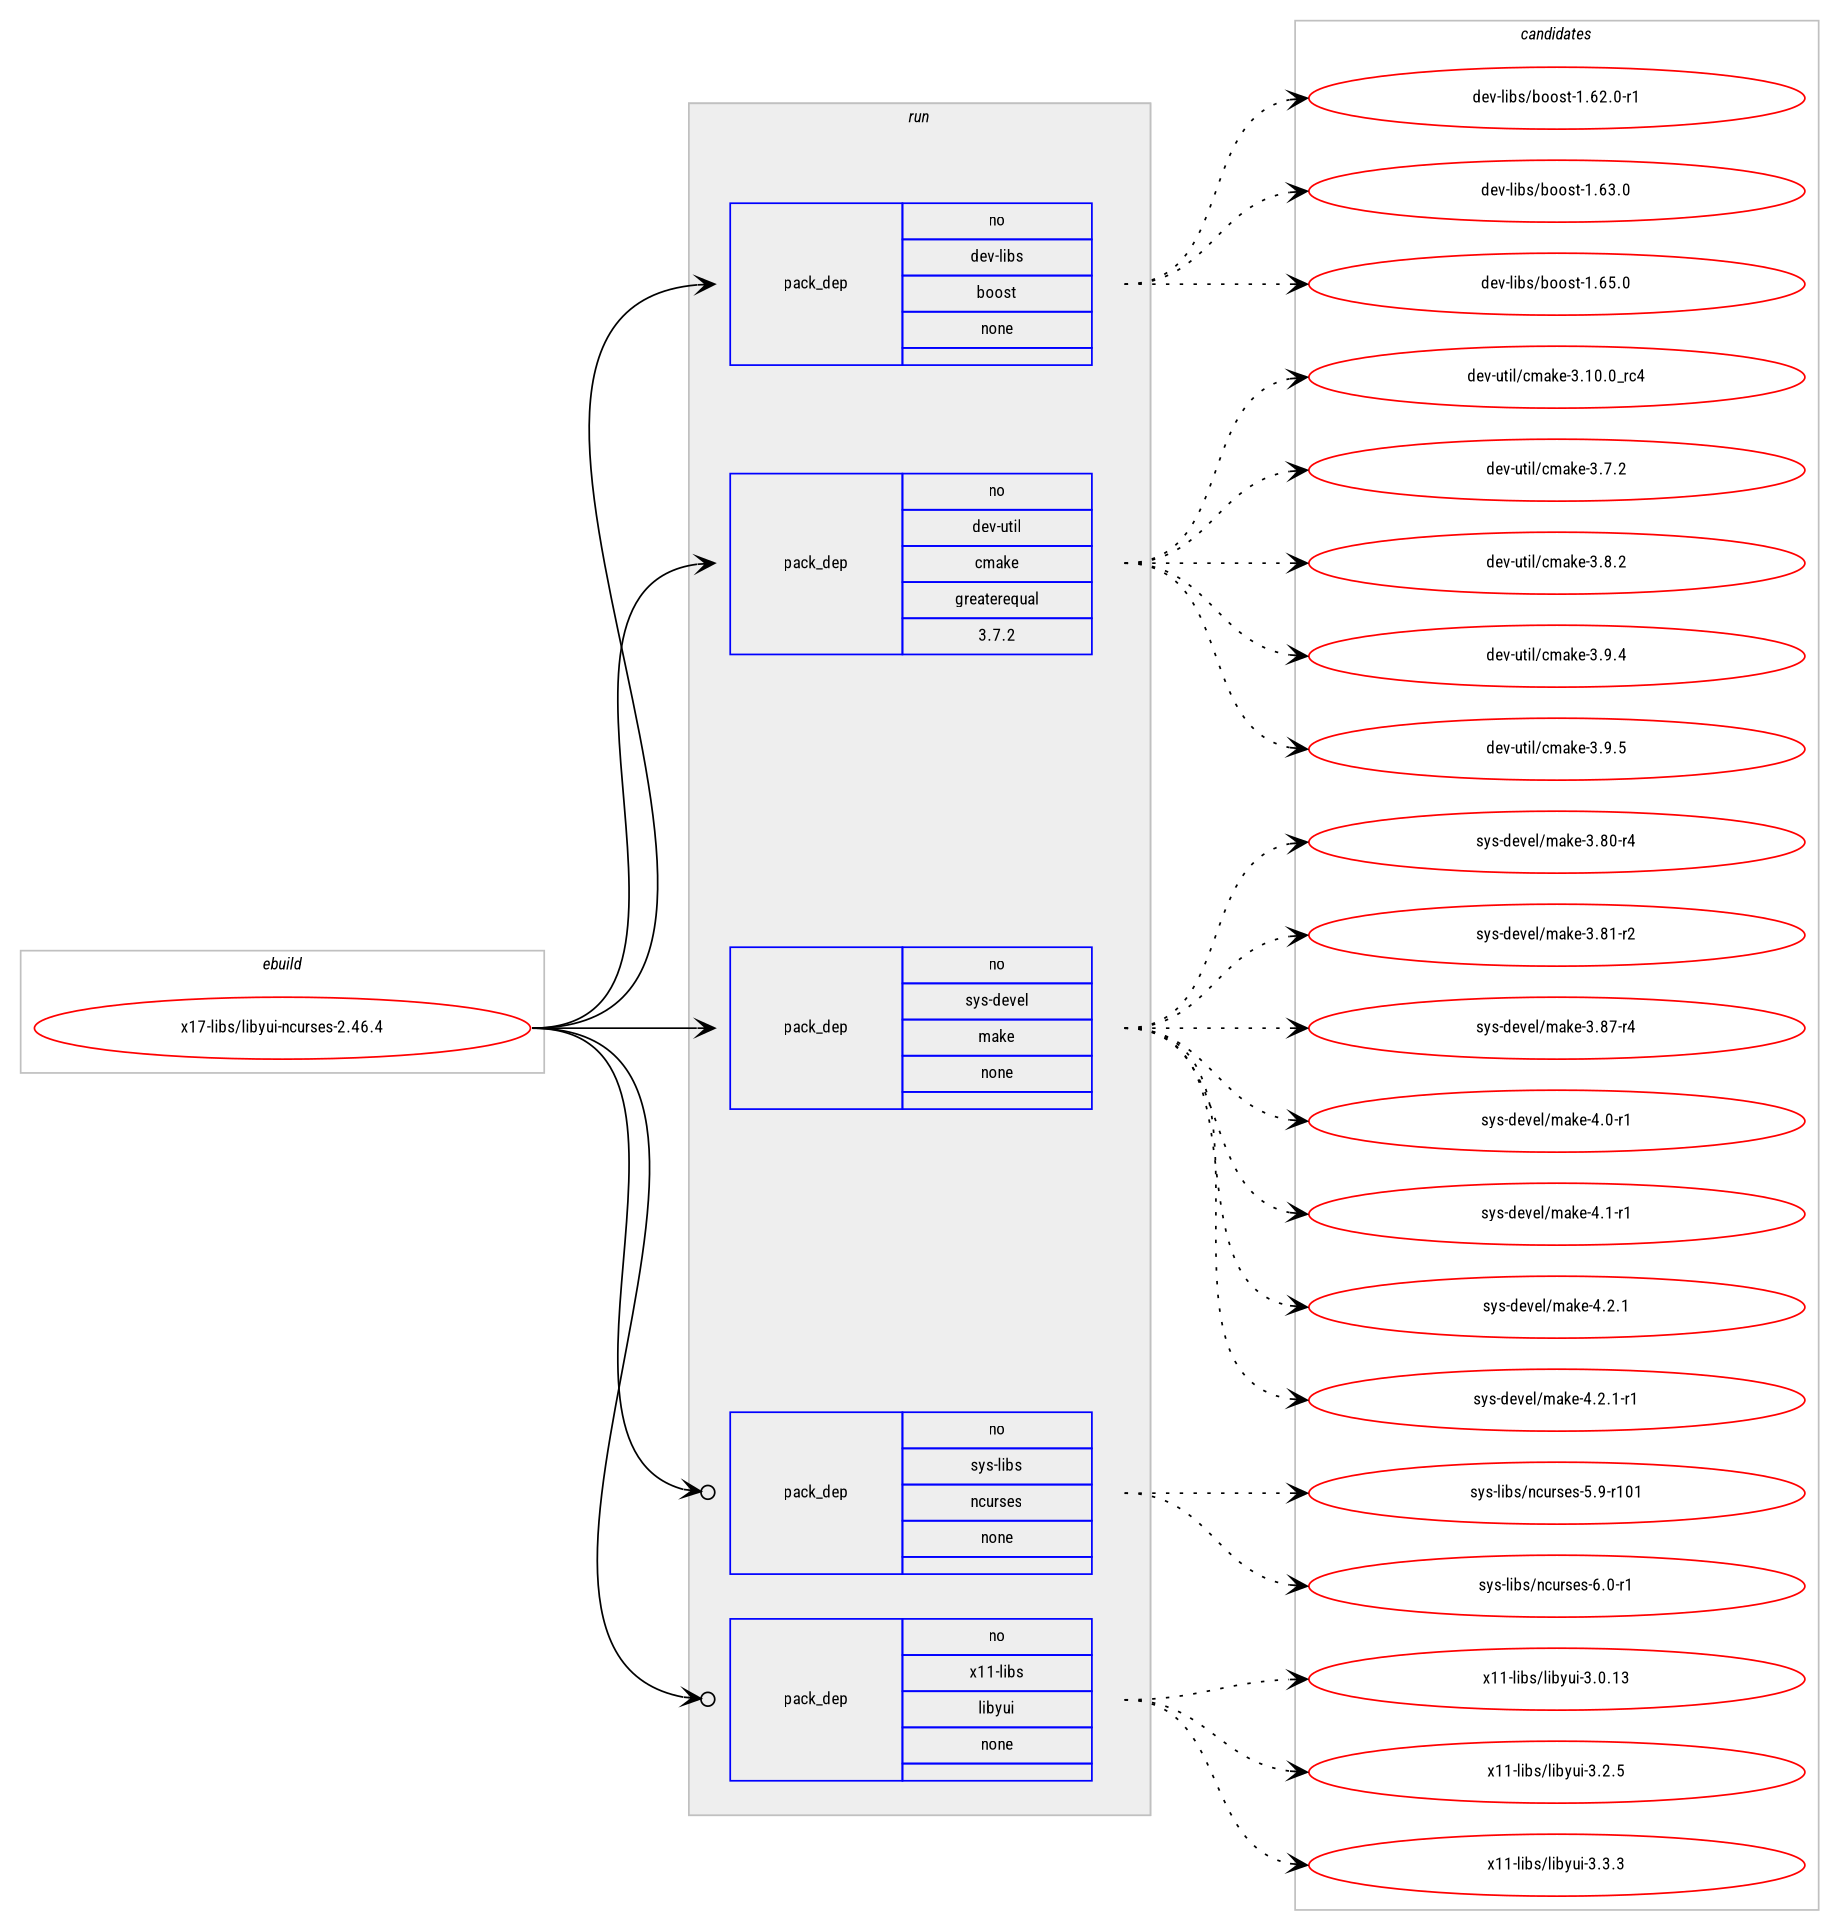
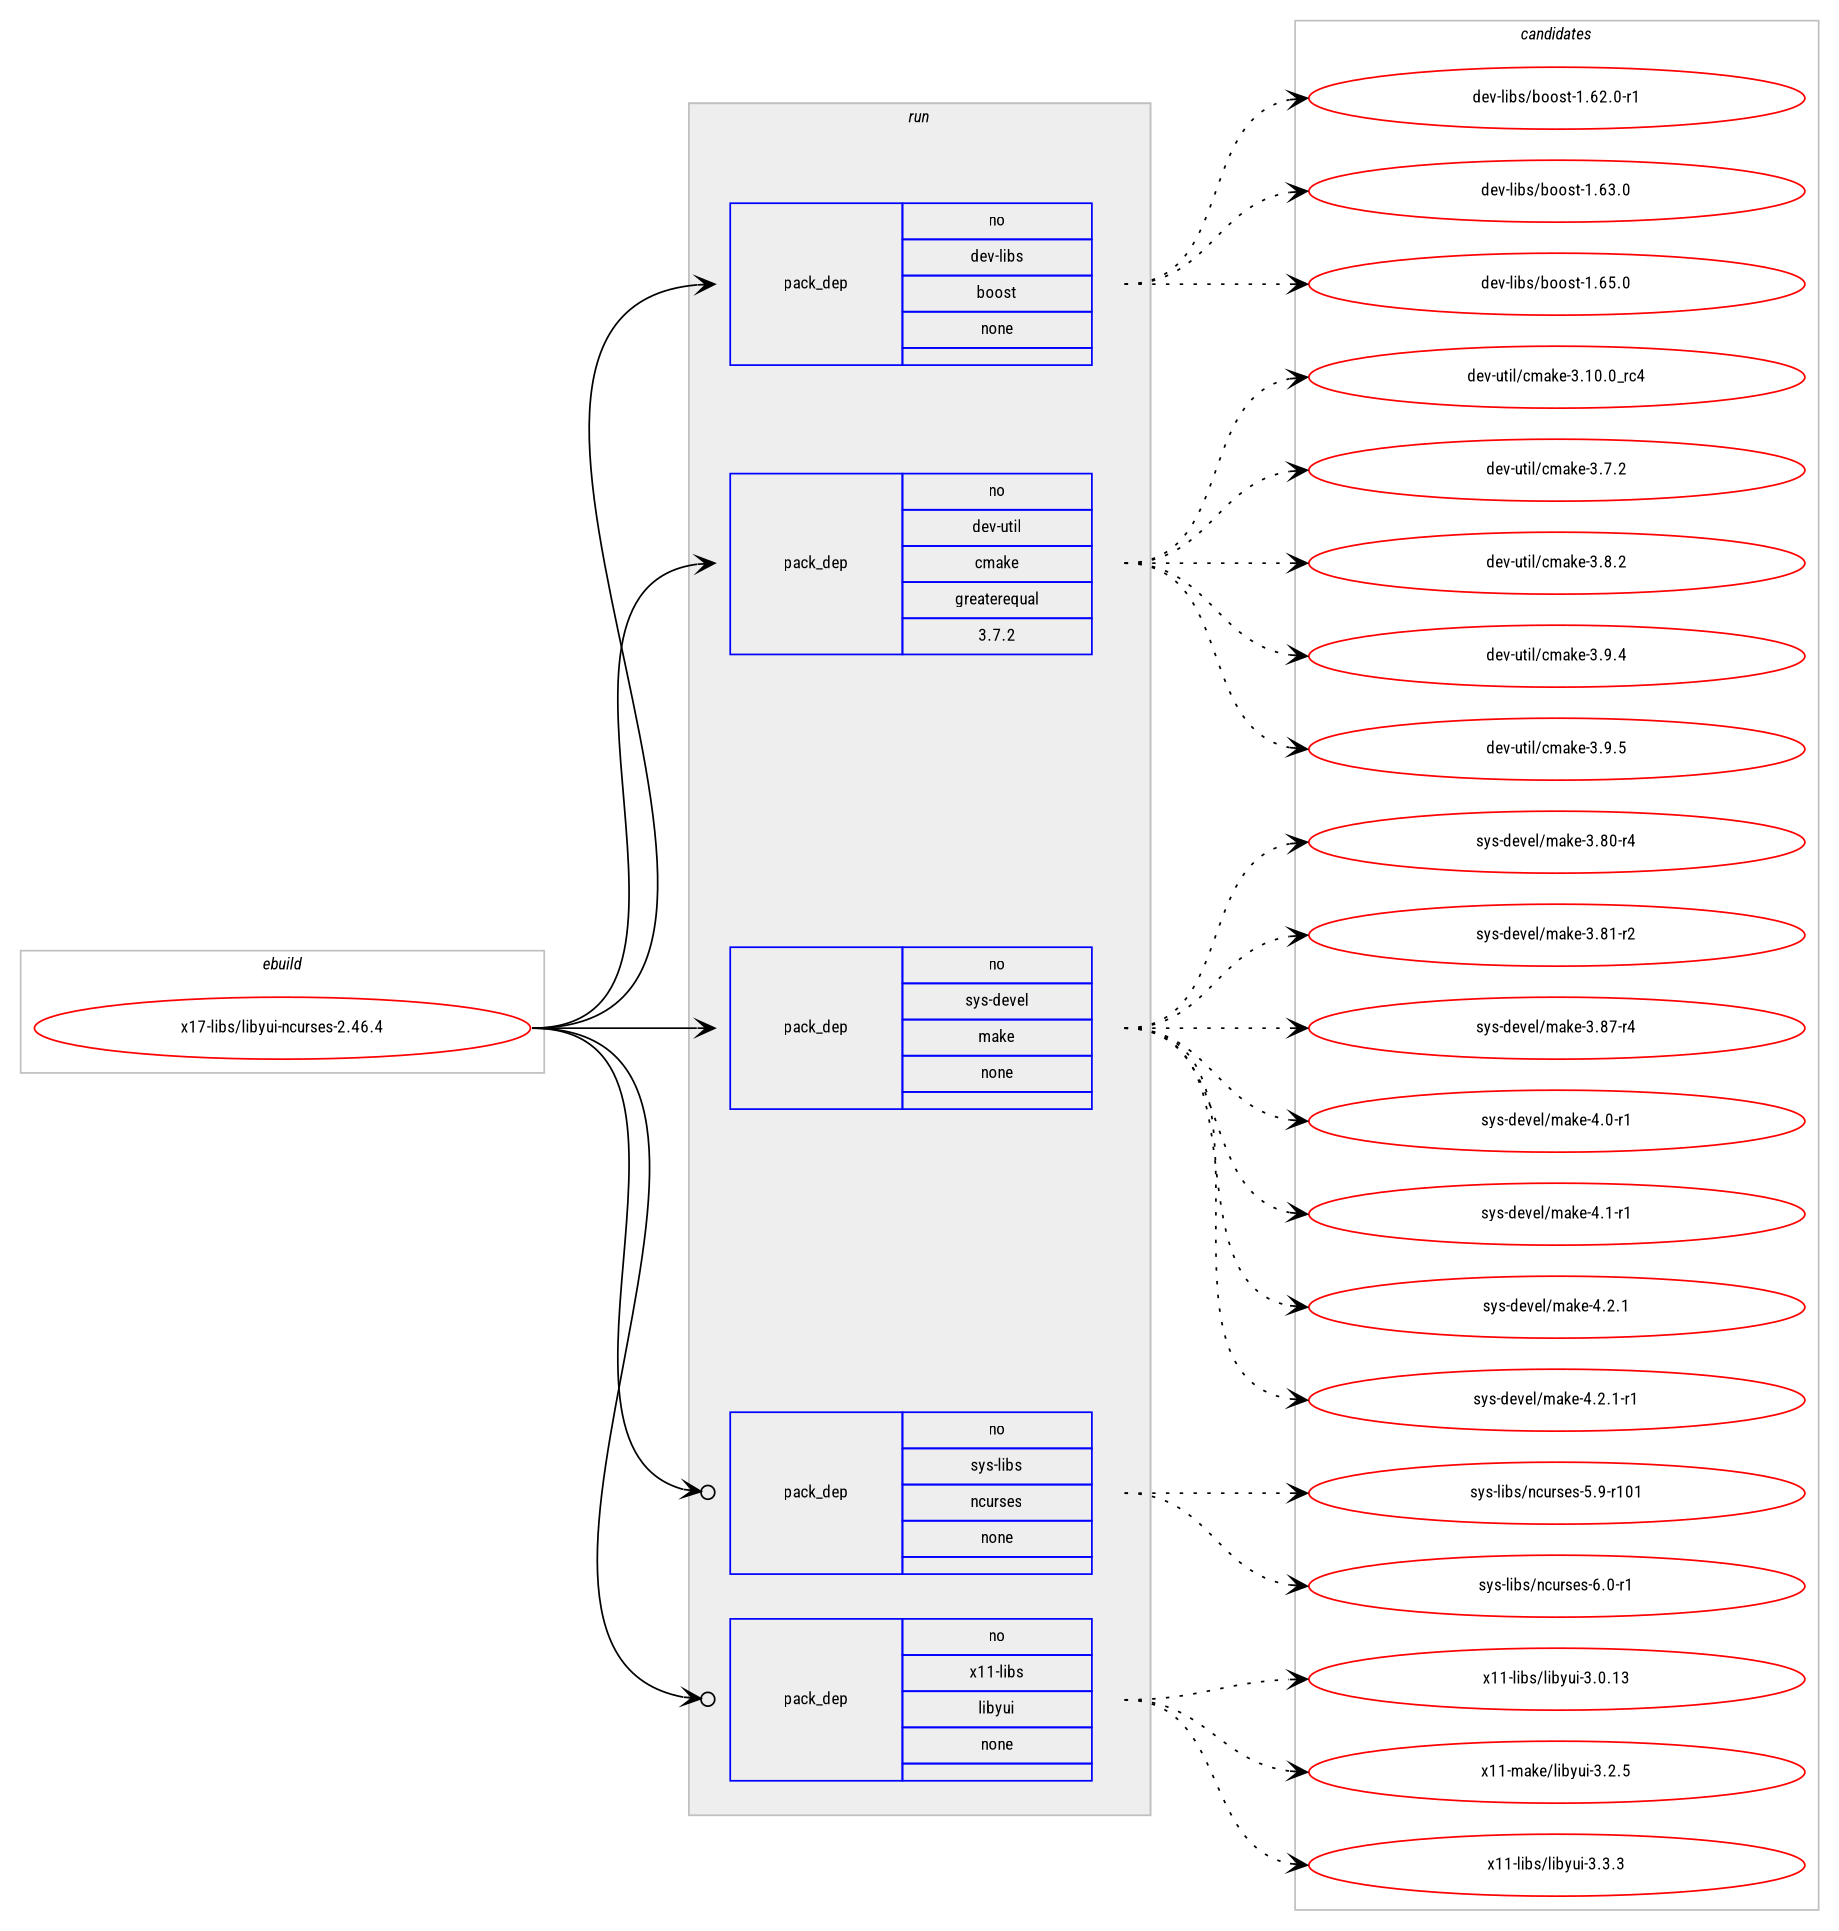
node "x11-libs/libyui-3.2.5": label "x11-libs/libyui-3.2.5" -> "x11-make/libyui-3.2.5"
